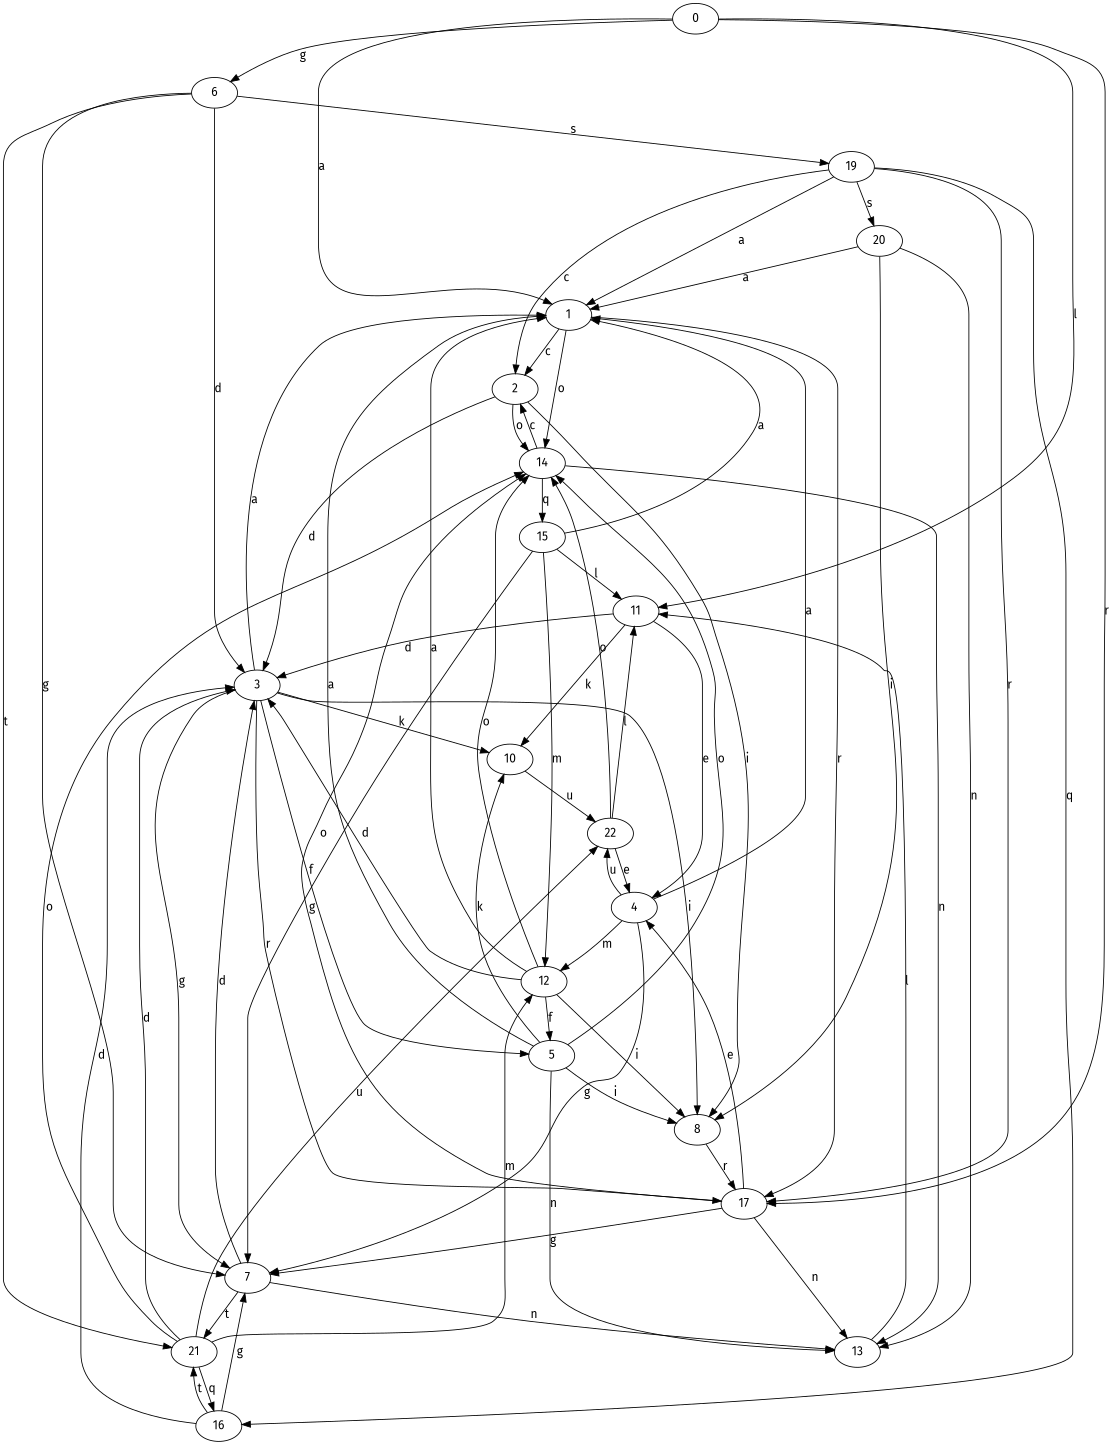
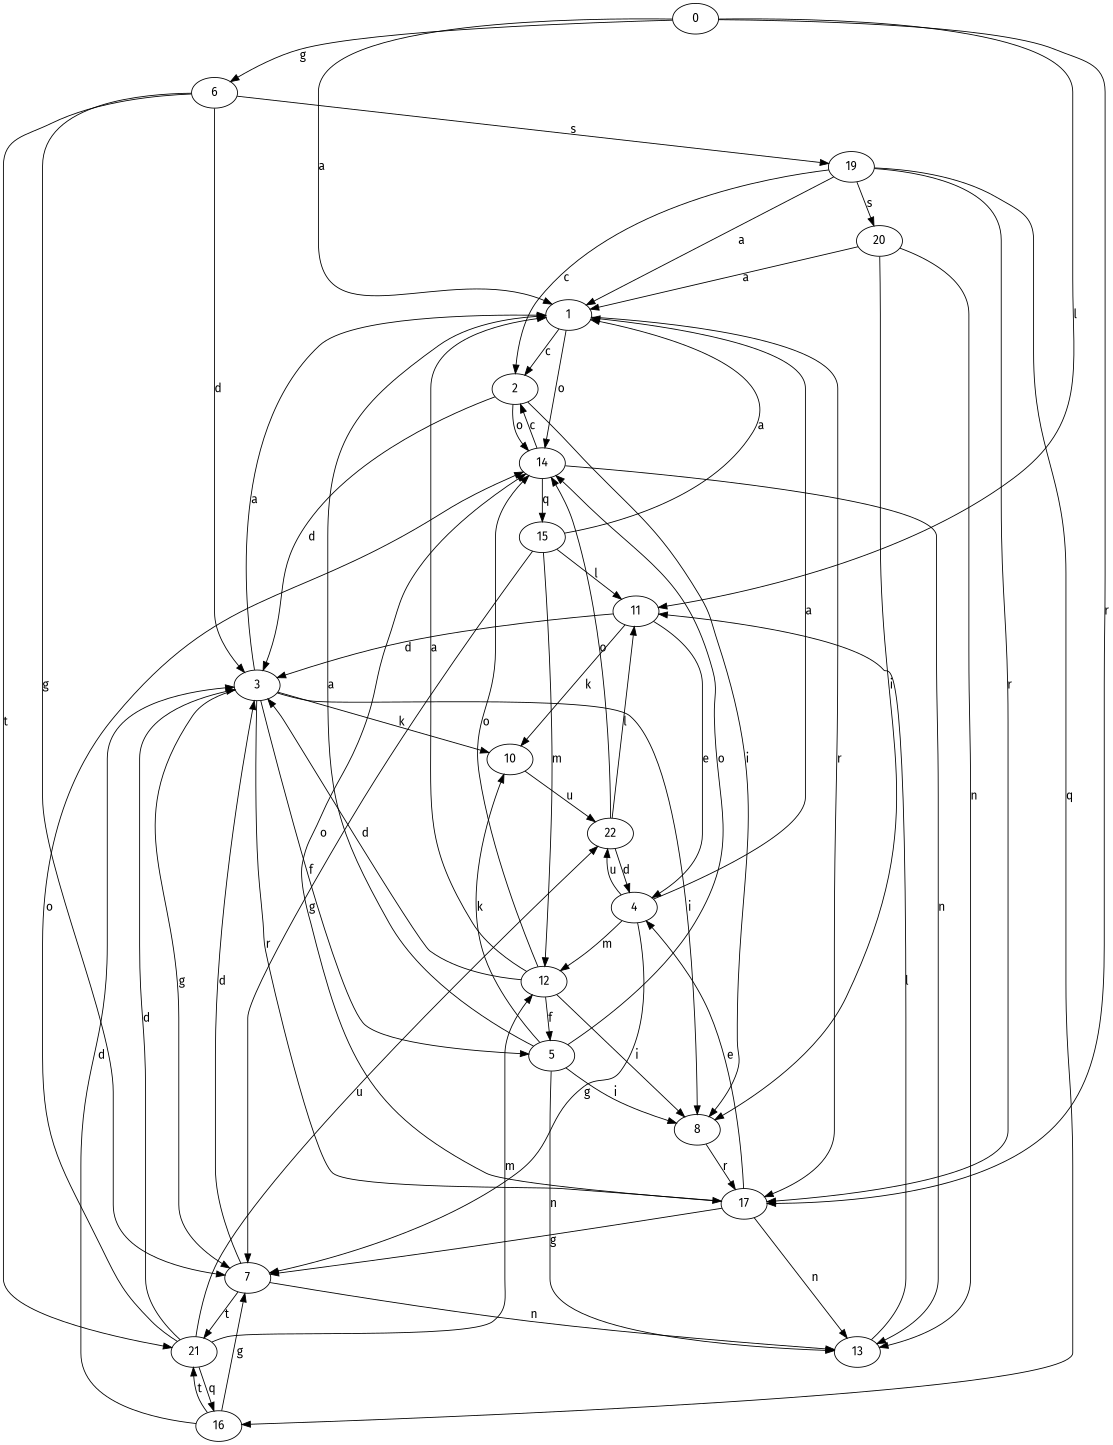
edge "22" -> "4": label "e" -> "d"
